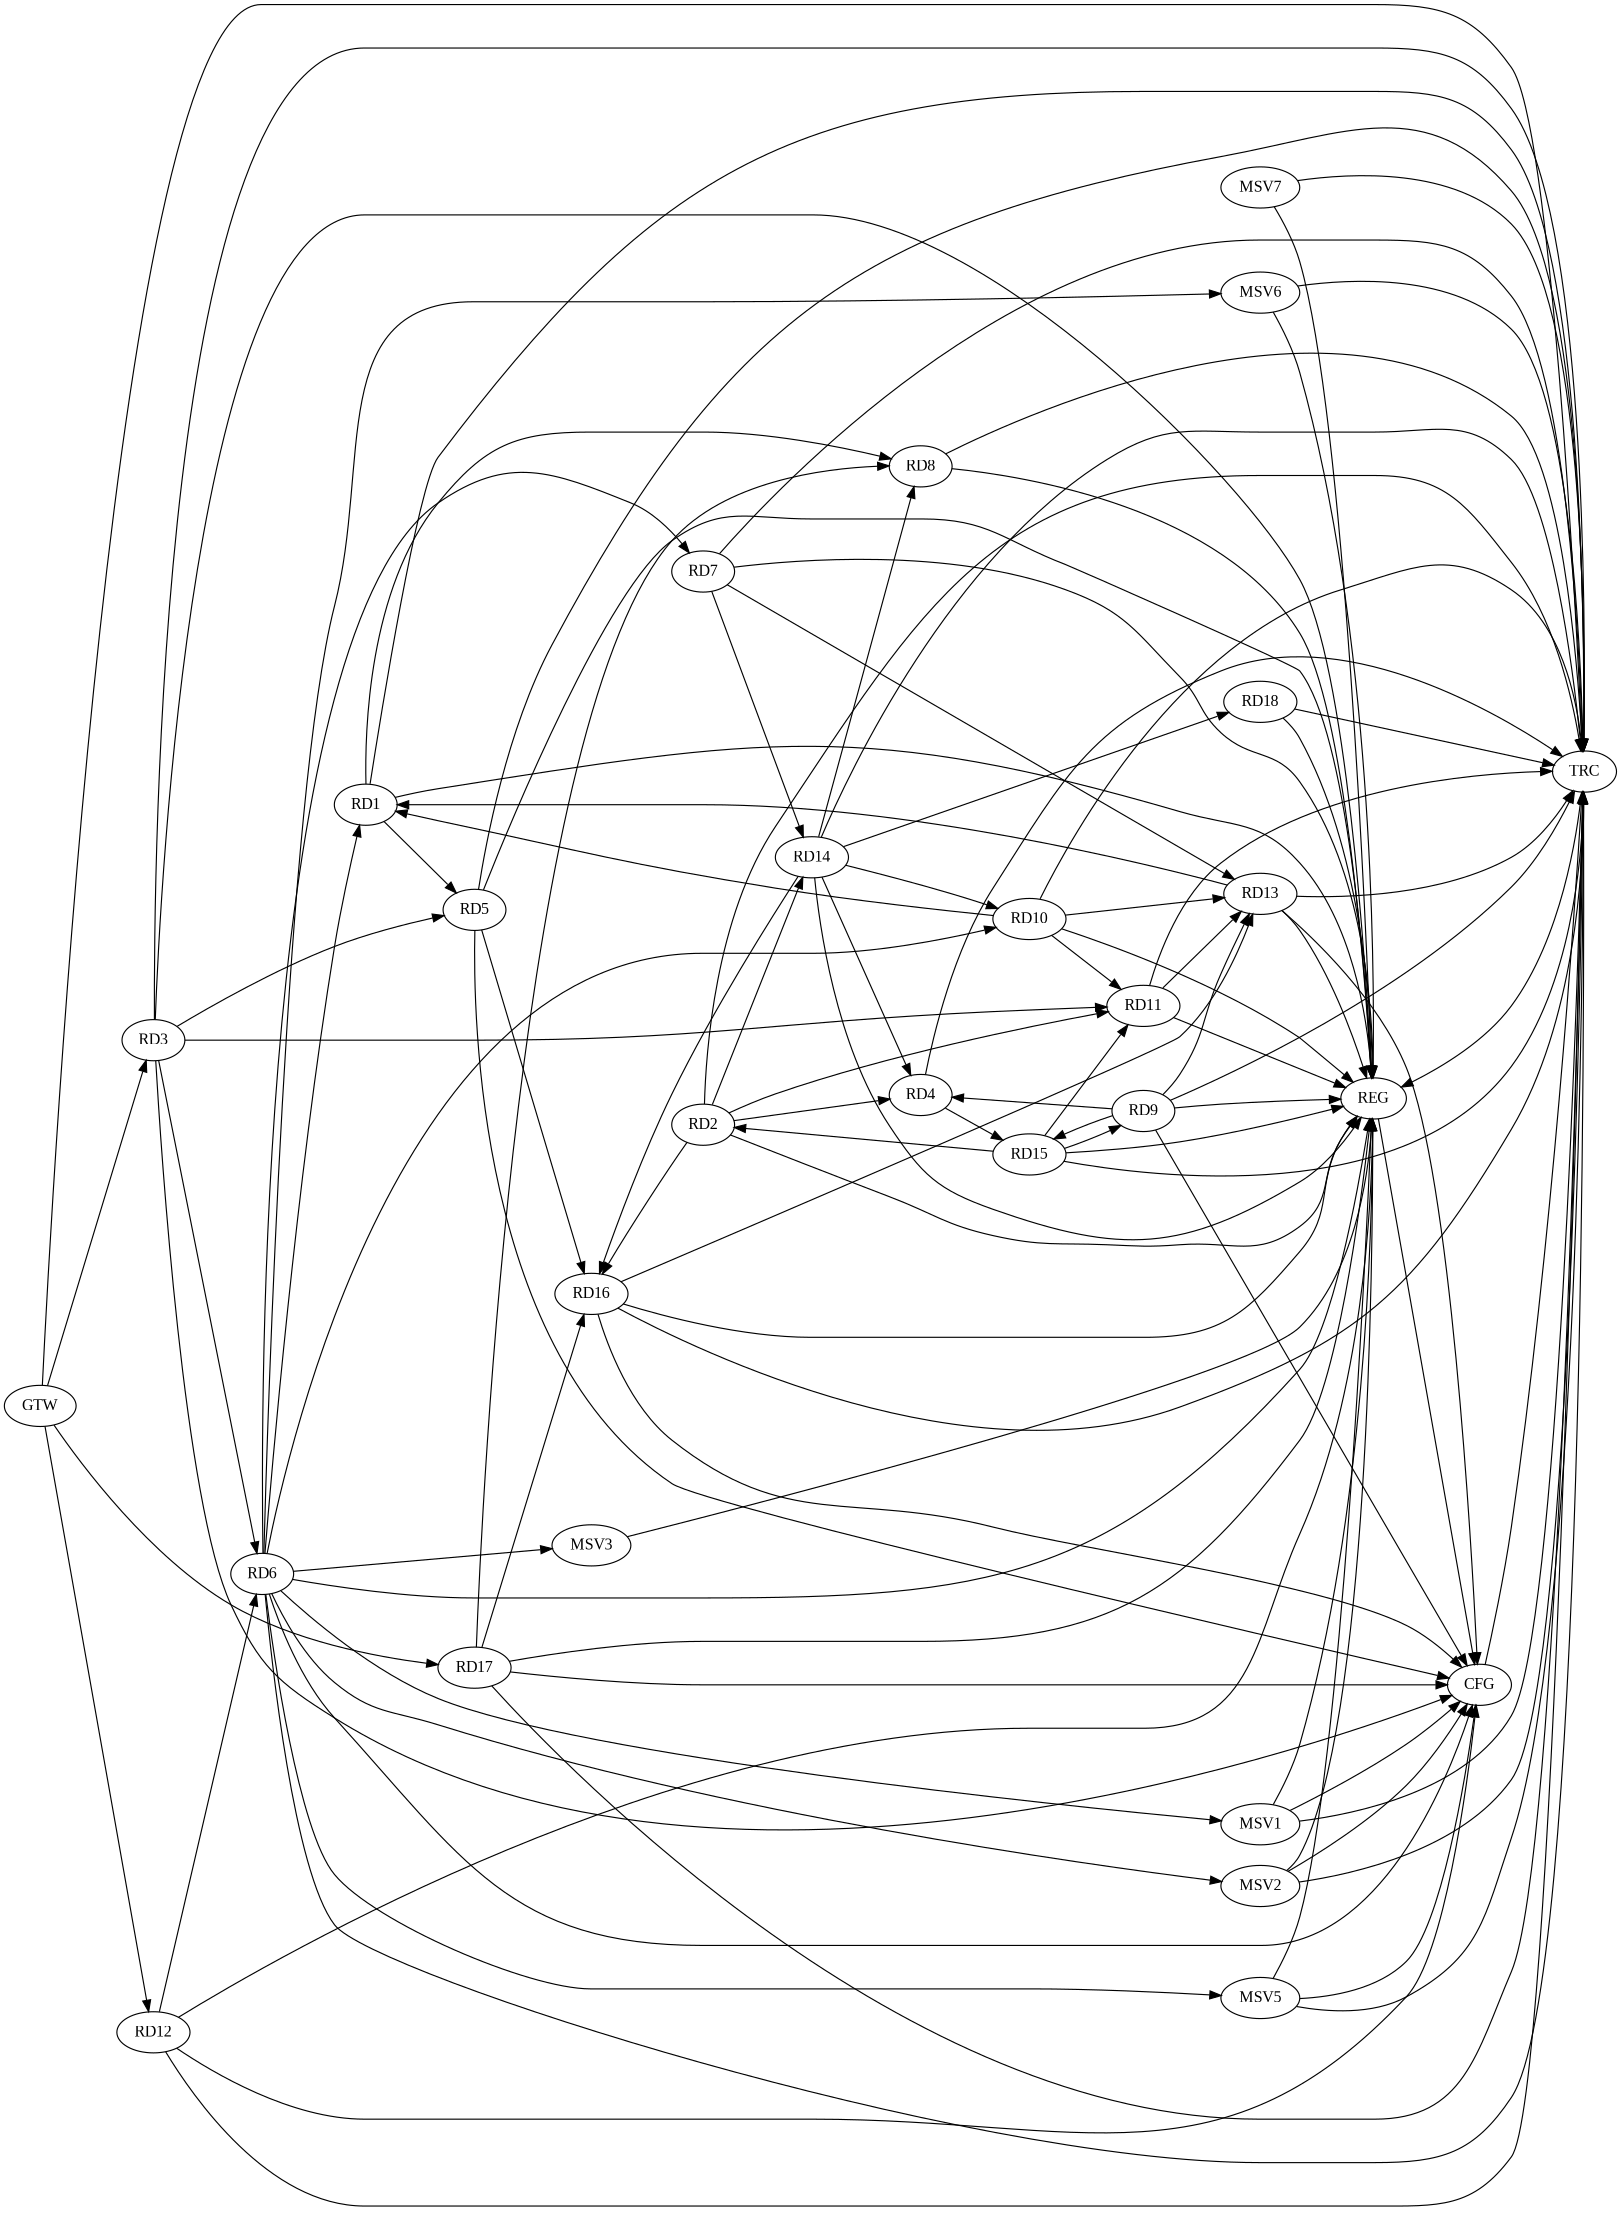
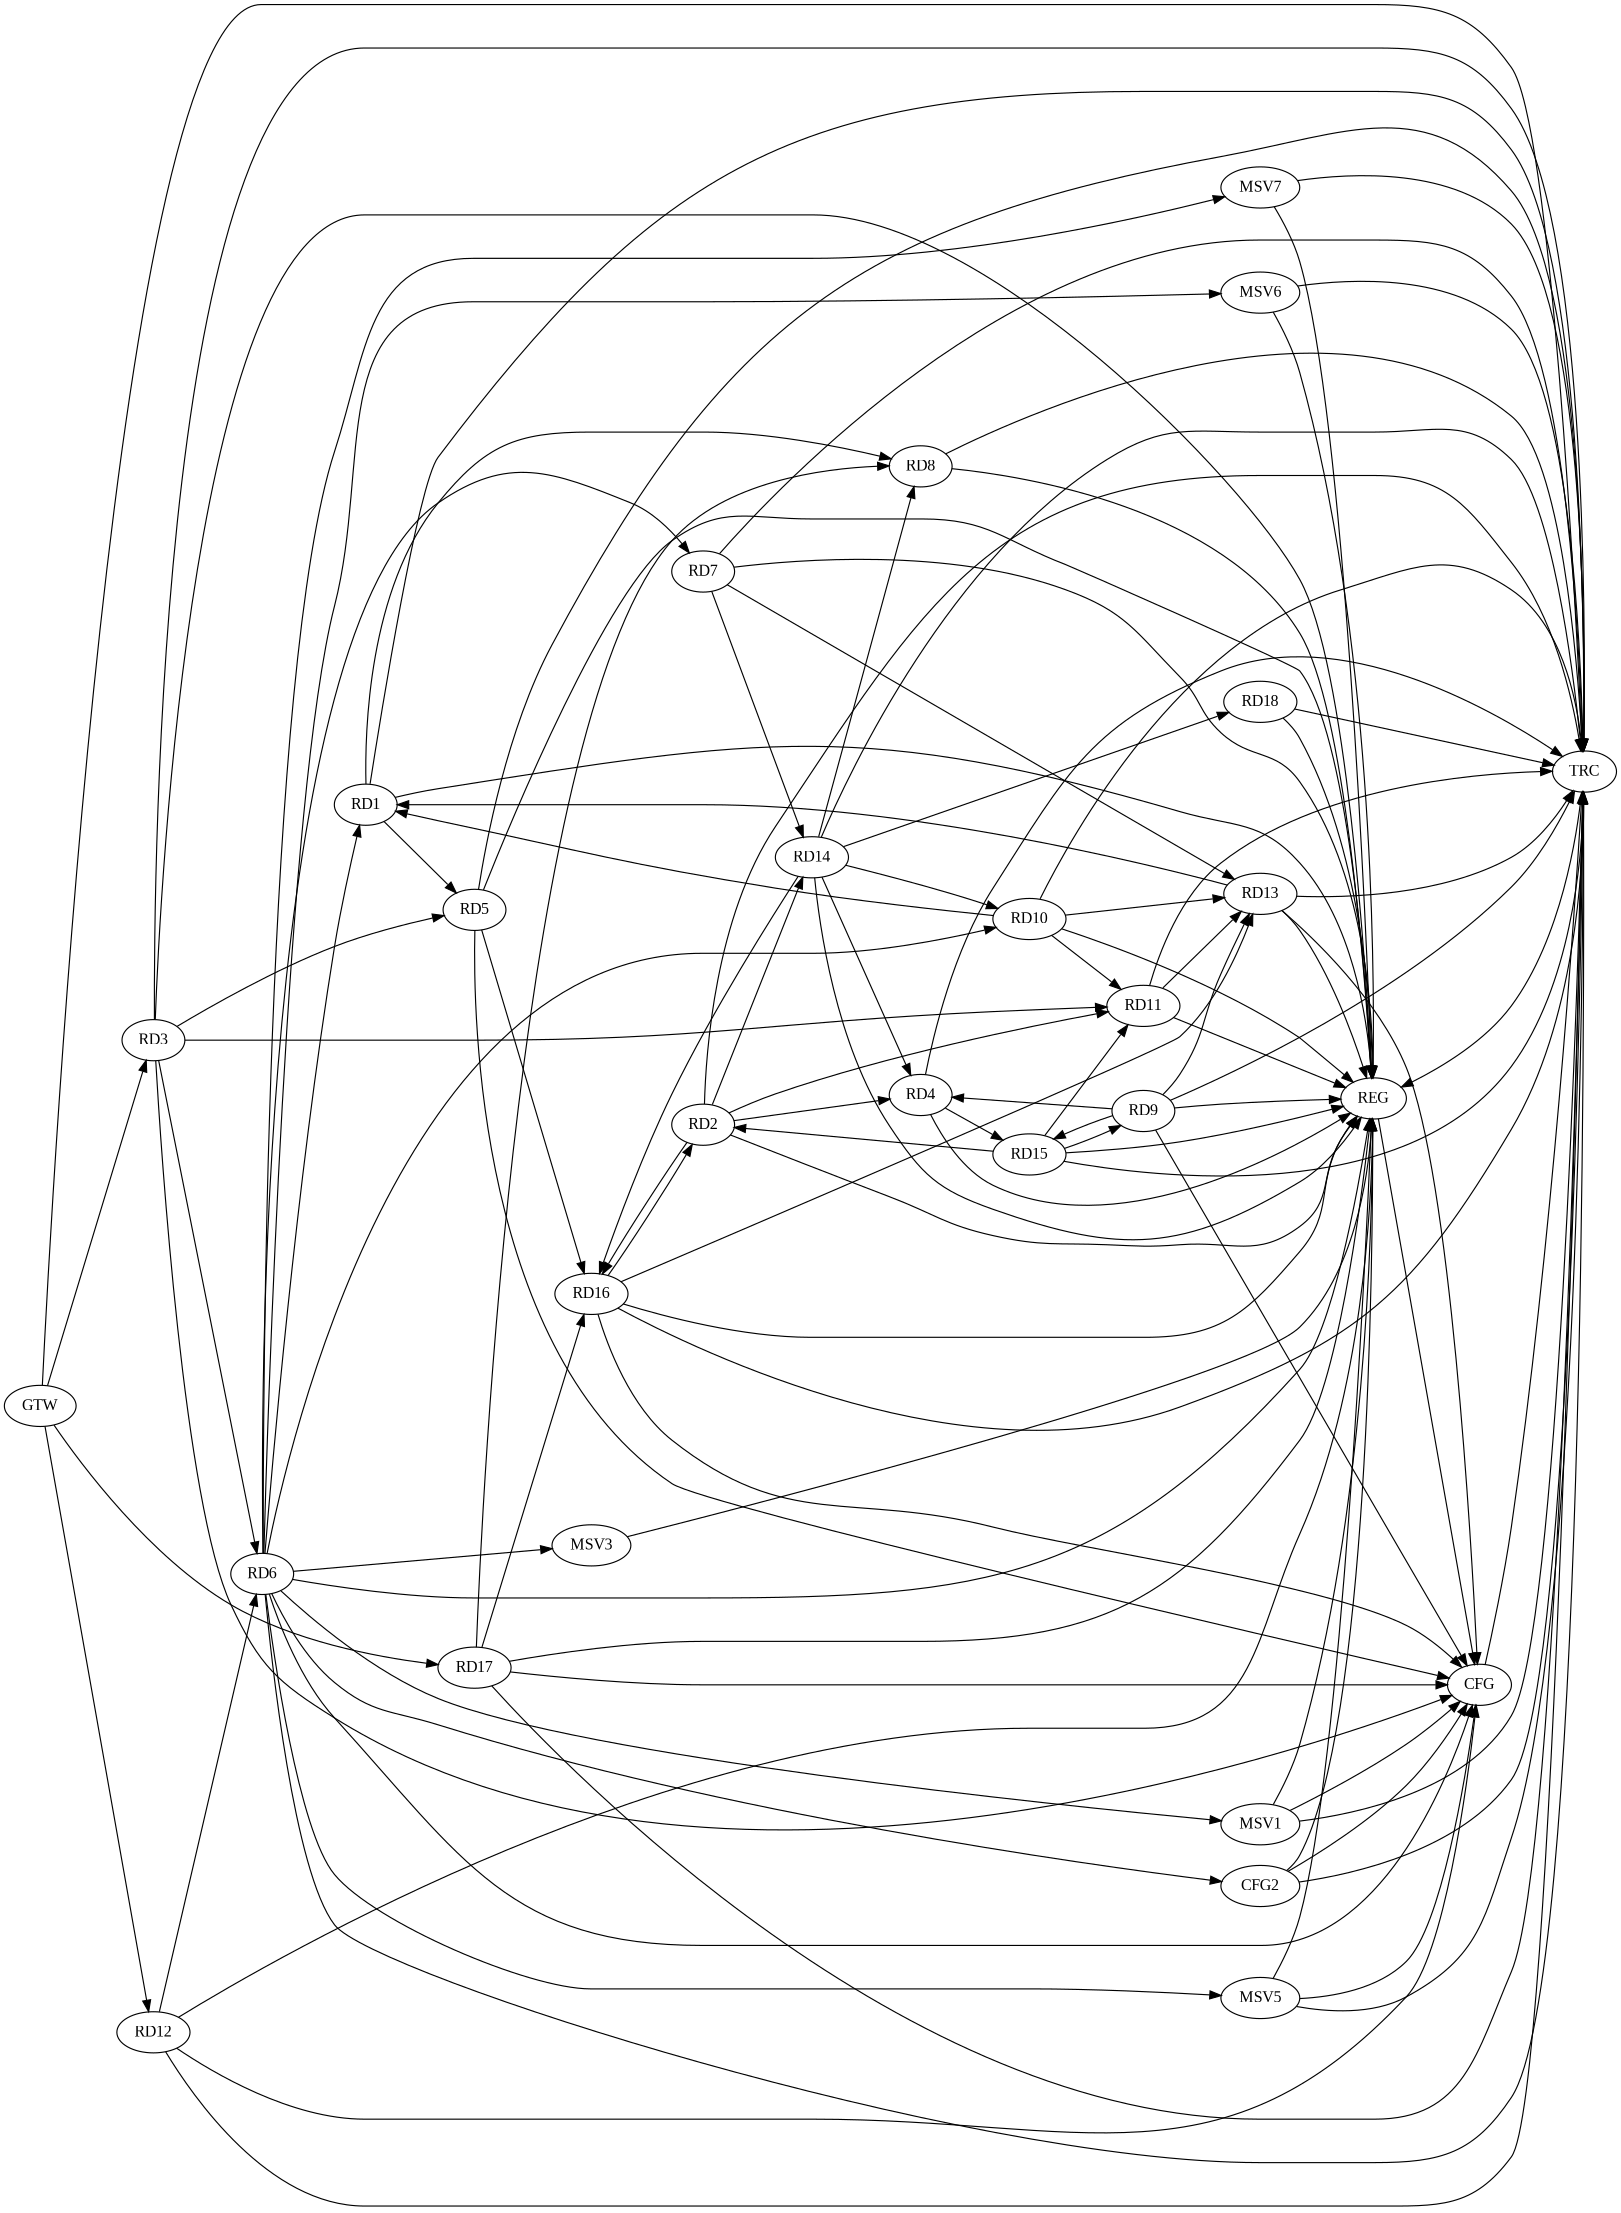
edge "RD6" -> "MSV7": added
edge "RD4" -> "REG": added
edge "RD16" -> "RD2": added
node "MSV2": label "MSV2" -> "CFG2"
